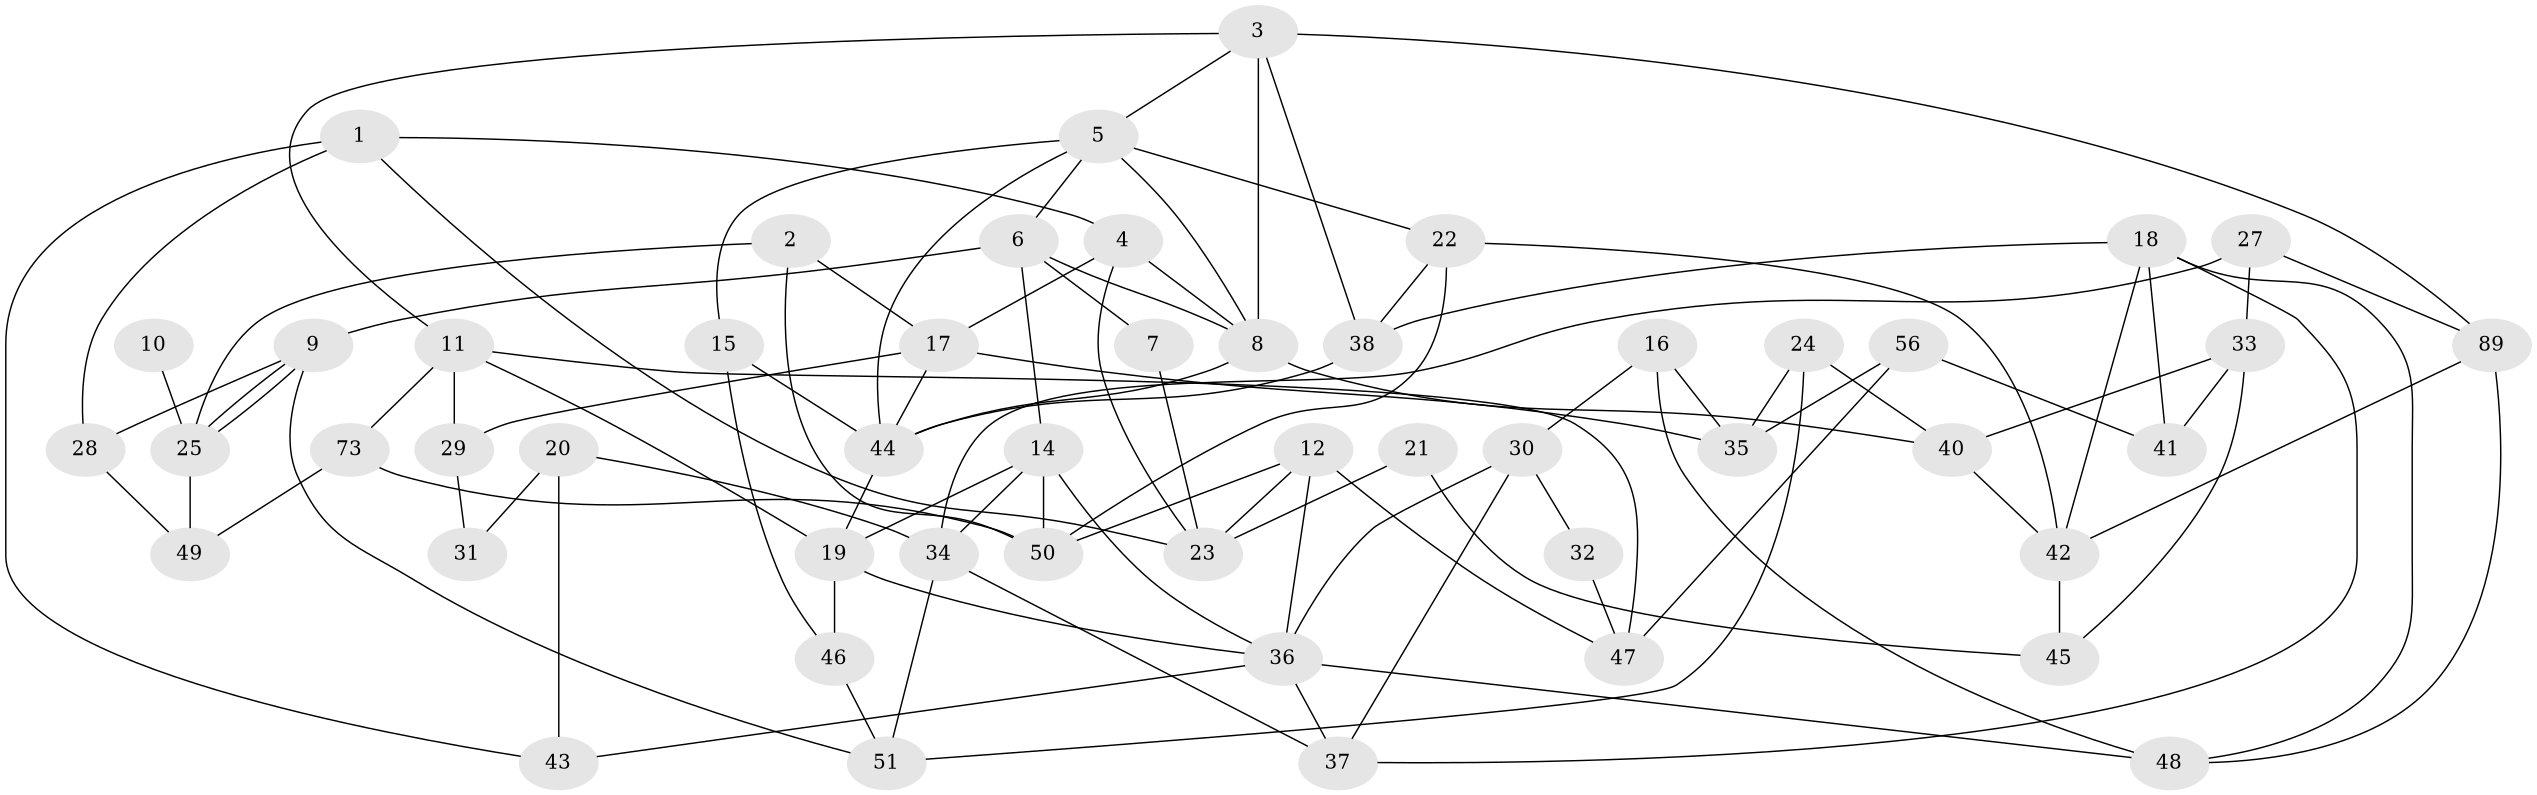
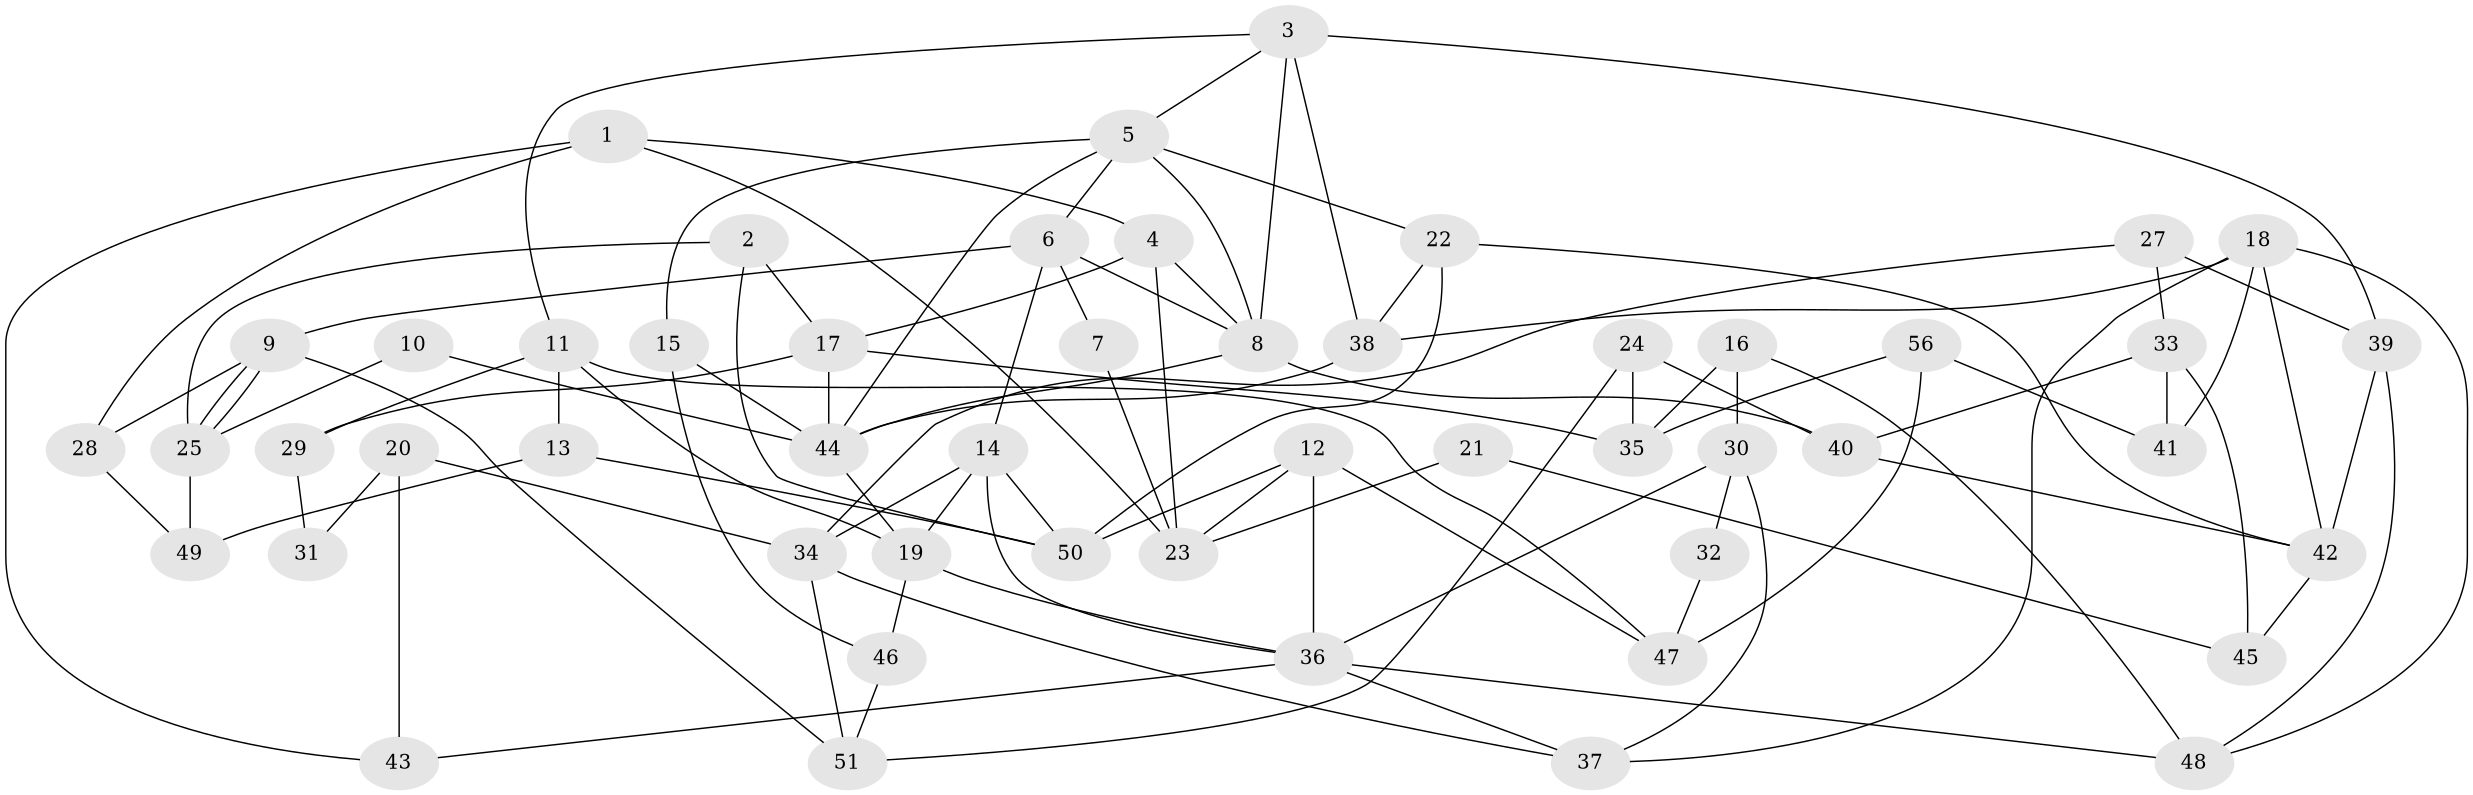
node "89": label "89" -> "39"
edge "10" -- "44": added
node "73": label "73" -> "13"
